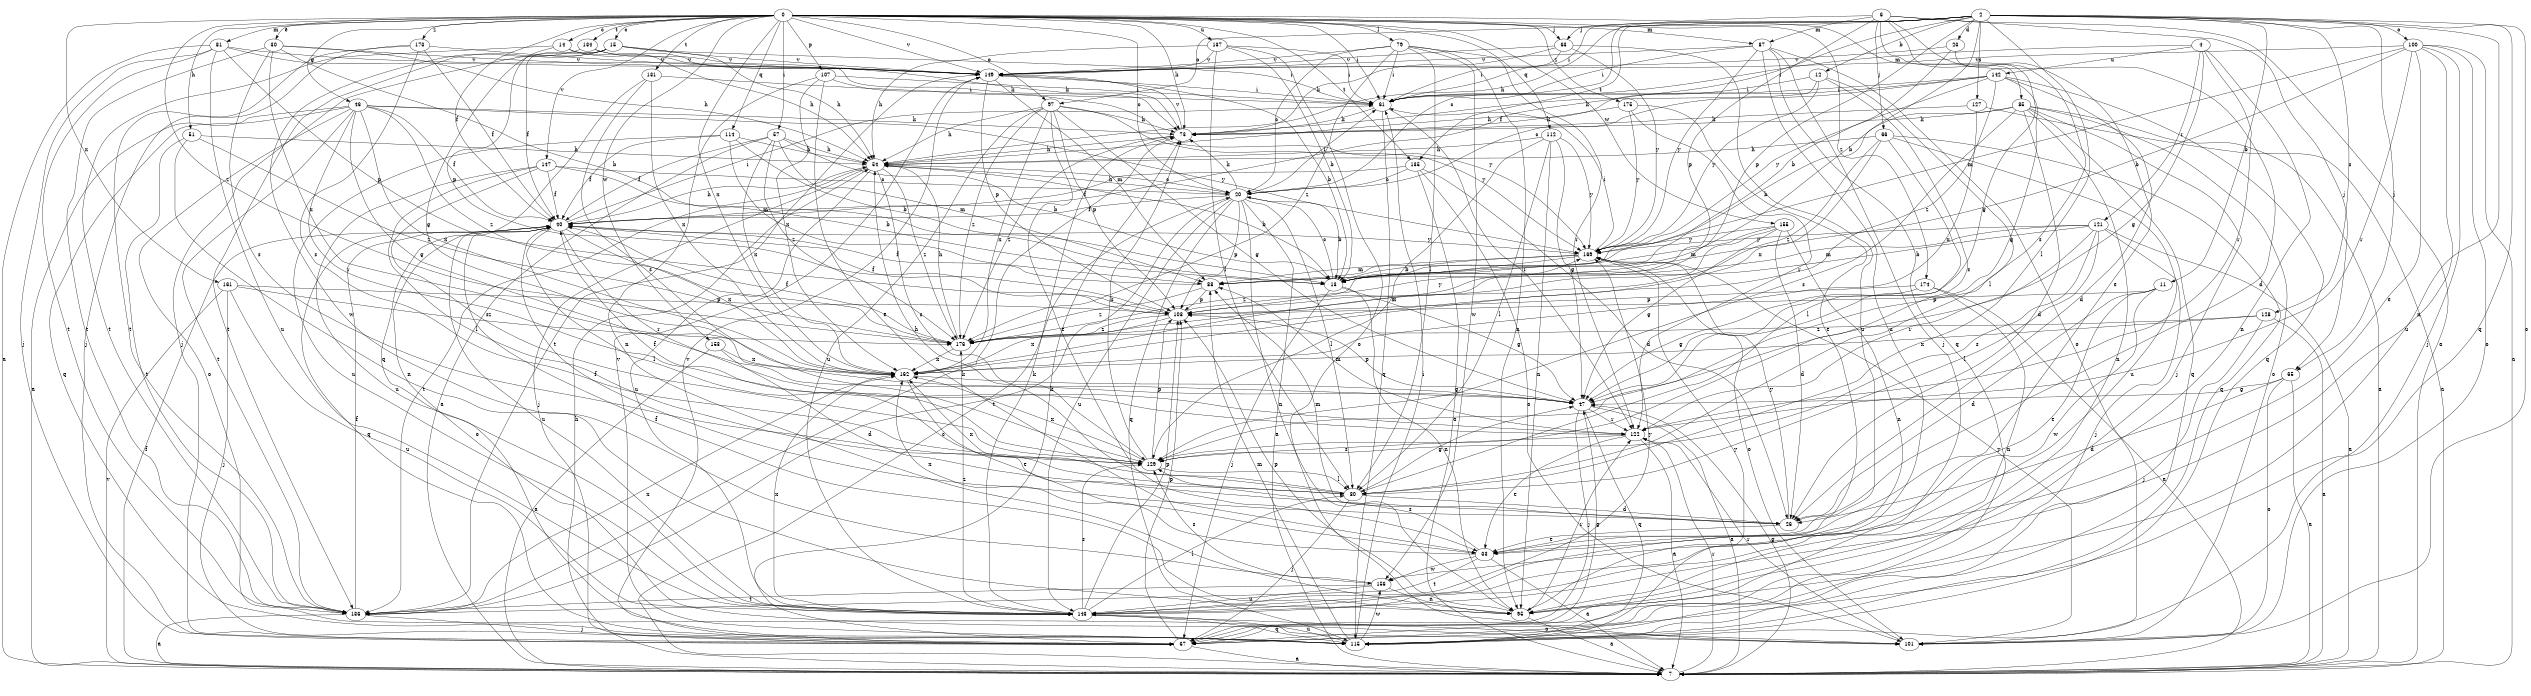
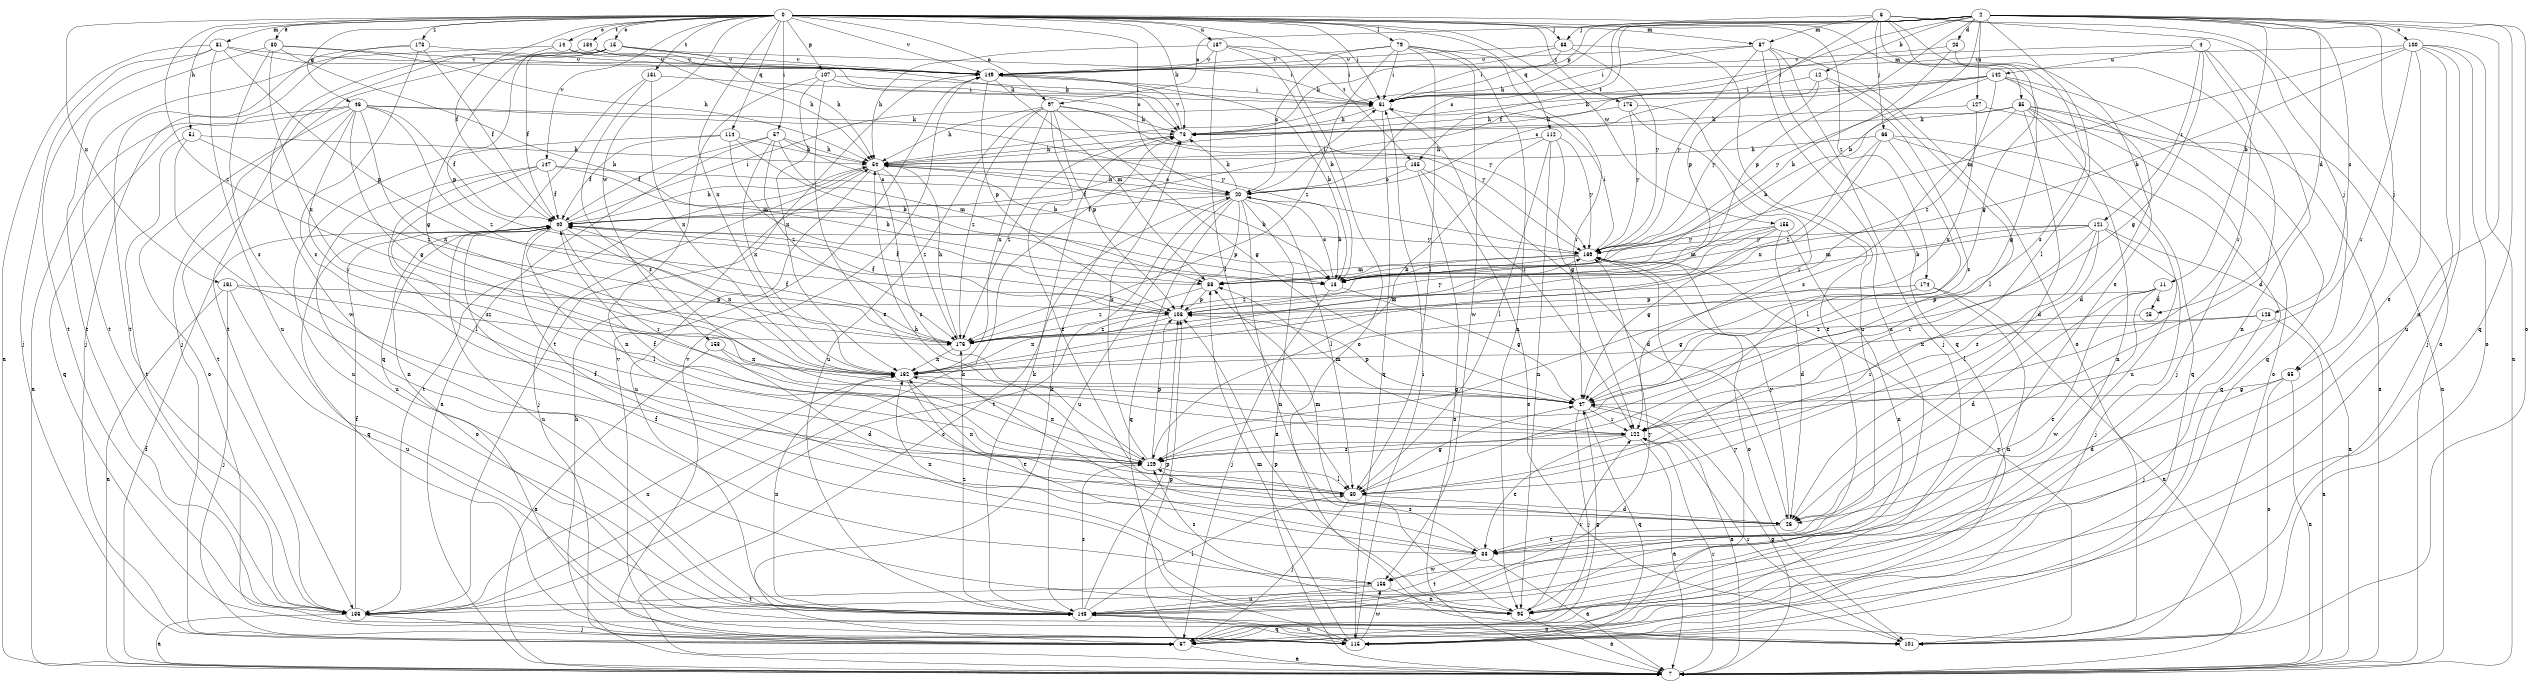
edge "2" -> "61": label "i" -> "p"
node "25": added
edge "13" -> "95": removed, label "n"
edge "161" -> "7": label "v" -> "a"
